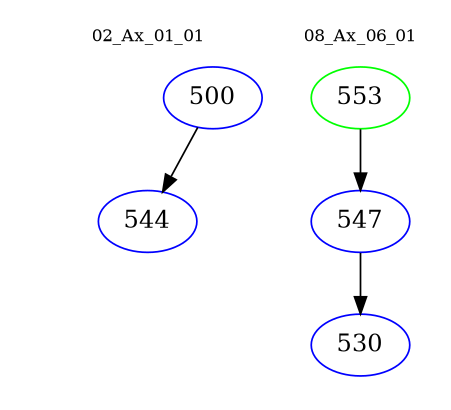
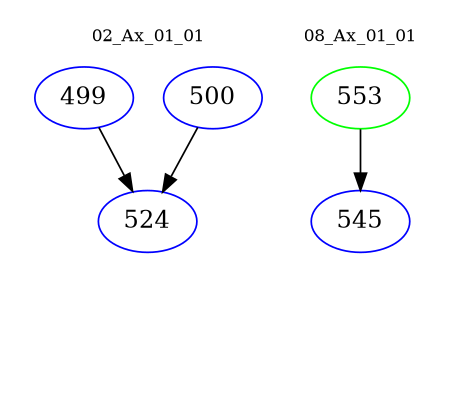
cluster "08_Ax_06_01": label "08_Ax_06_01" -> "08_Ax_01_01"
node "499": added
node "544": label "544" -> "524"
node "547": label "547" -> "545"
node "530": removed
